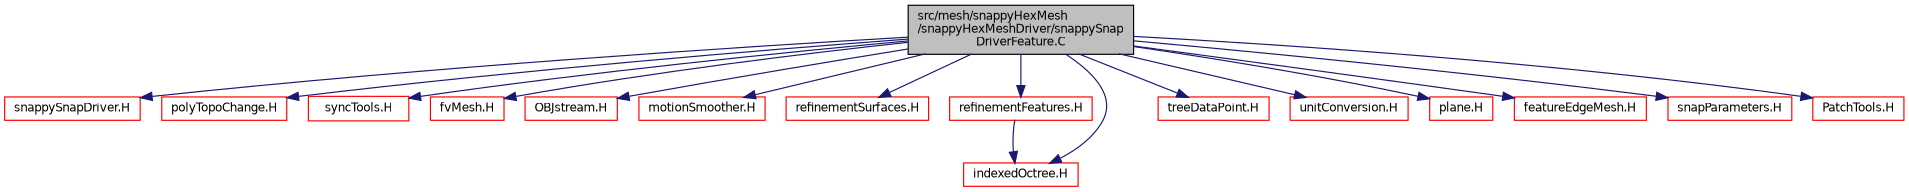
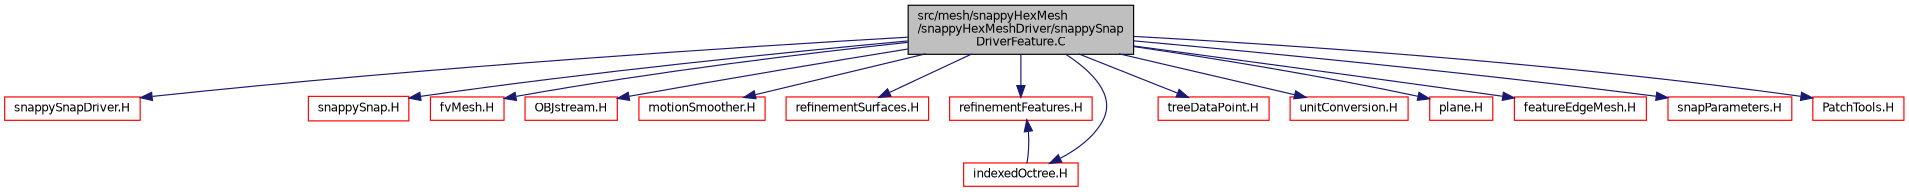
node "polyTopoChange.H": removed
node "syncTools.H": label "syncTools.H" -> "snappySnap.H"
edge "refinementFeatures.H" -> "indexedOctree.H": reversed
